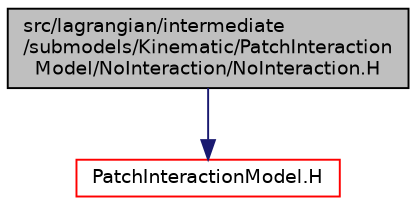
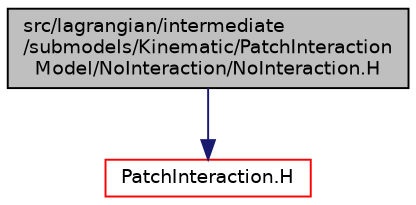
node "PatchInteractionModel.H": label "PatchInteractionModel.H" -> "PatchInteraction.H"
